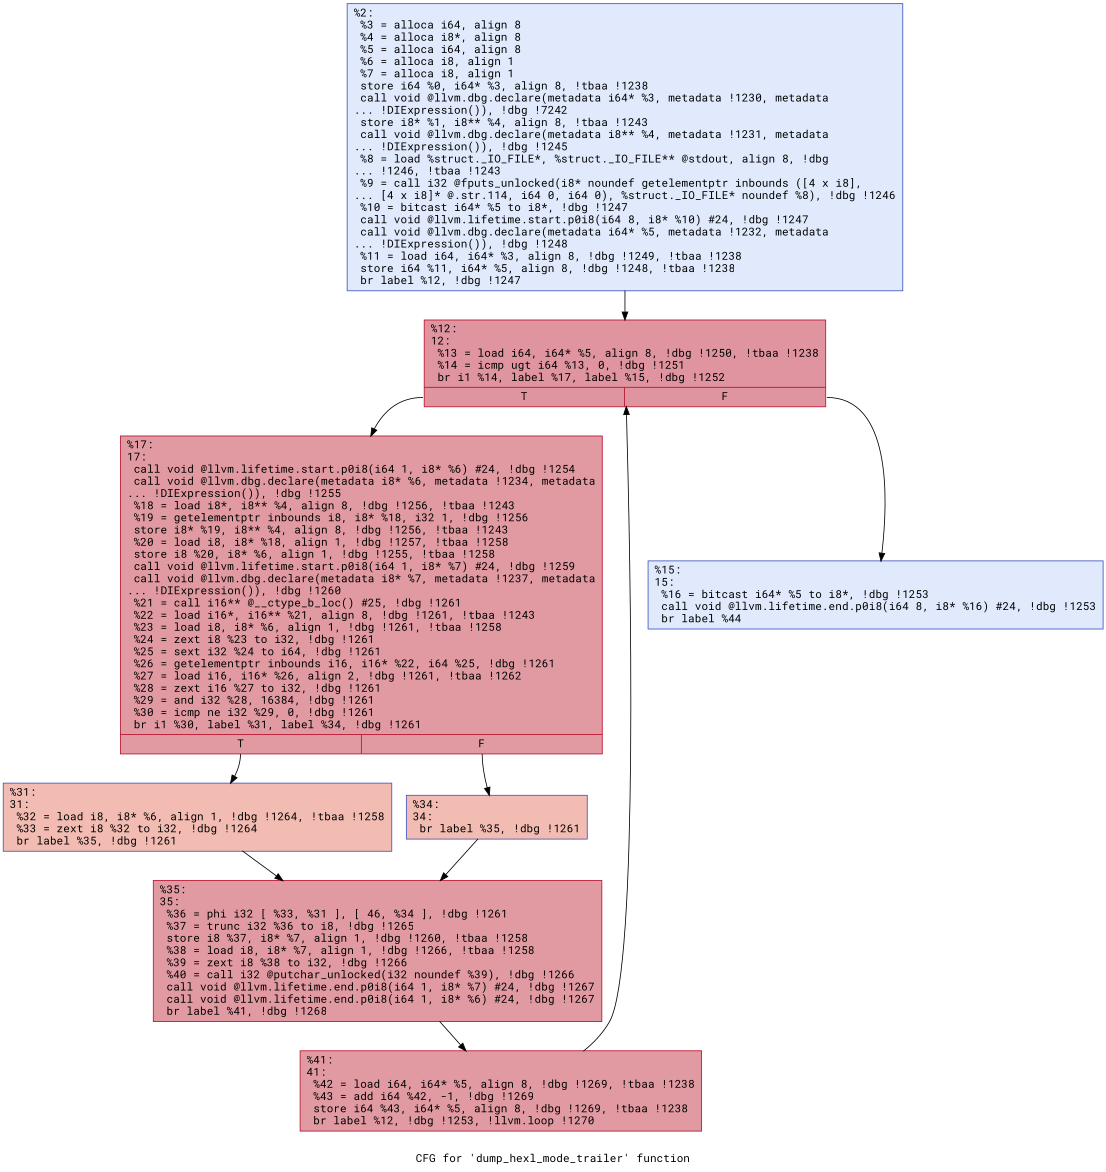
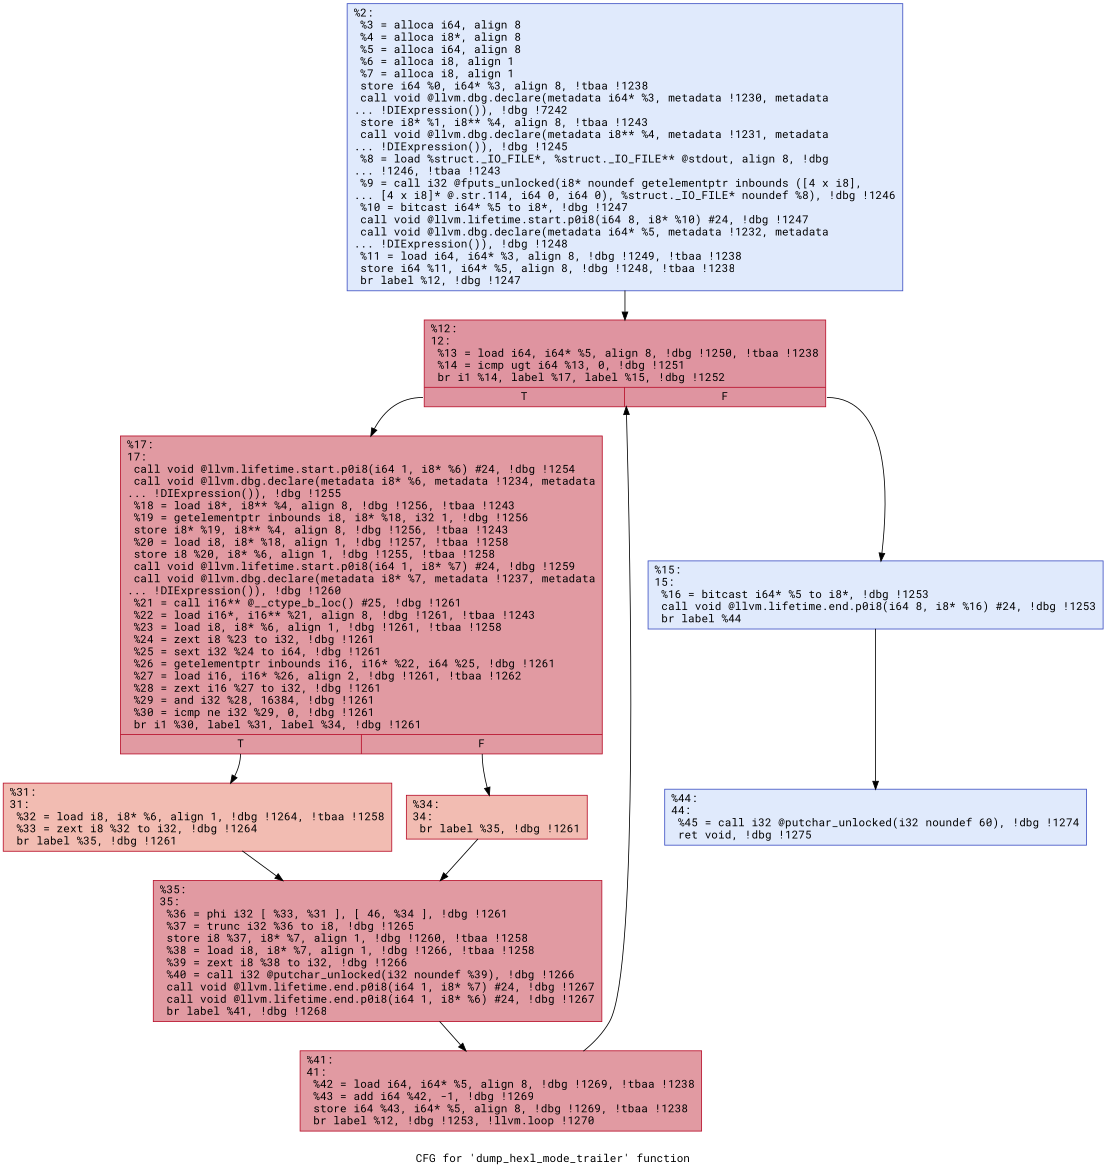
node "%31:": color #3d50c3ff -> #b70d28ff
node "%34:": color #3d50c3ff -> #b70d28ff
node "%44:": added
